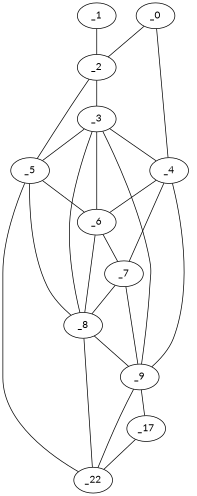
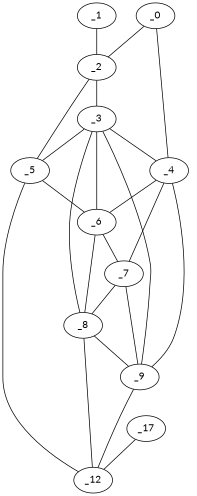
edge "_5" -- "_8": removed
edge "_9" -- "_17": removed
node "_22": label "_22" -> "_12"
